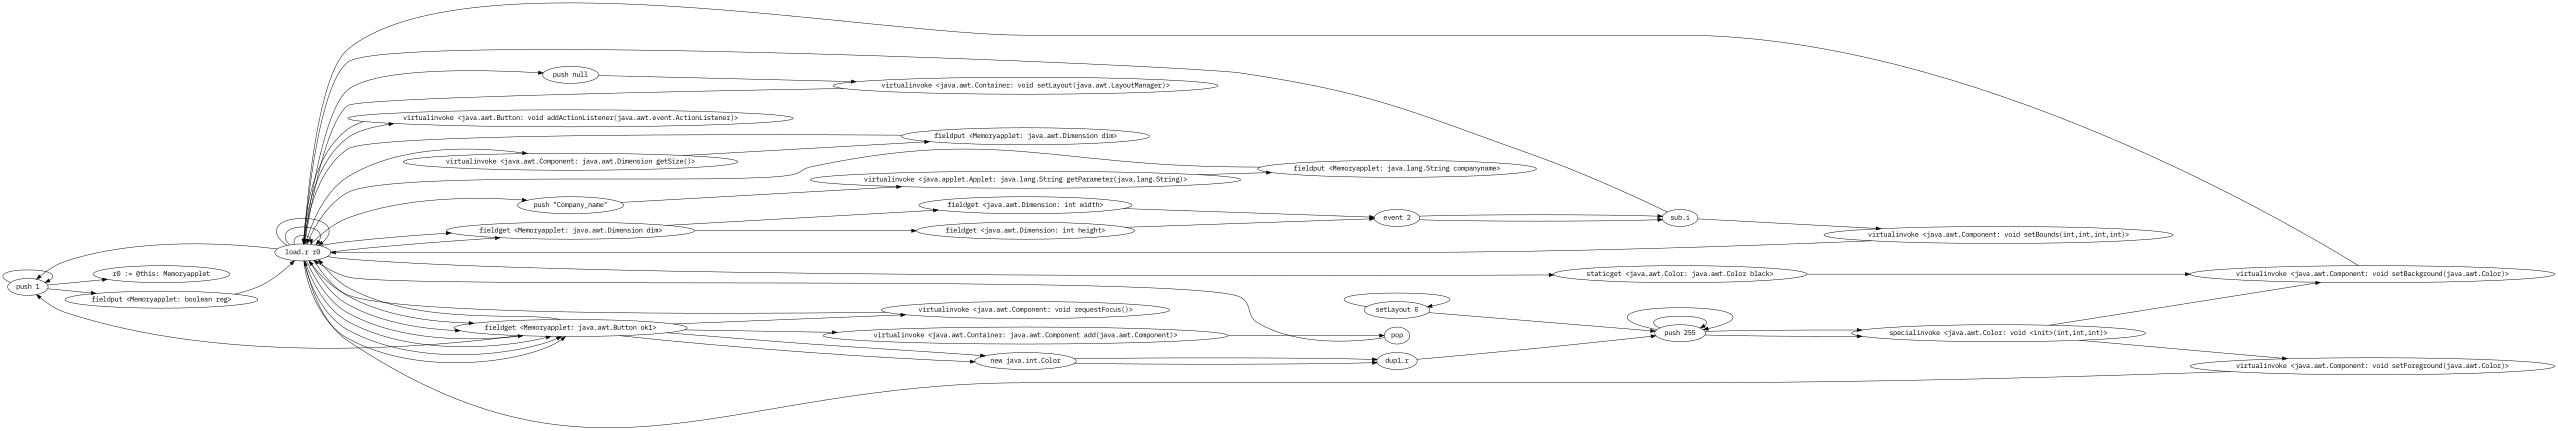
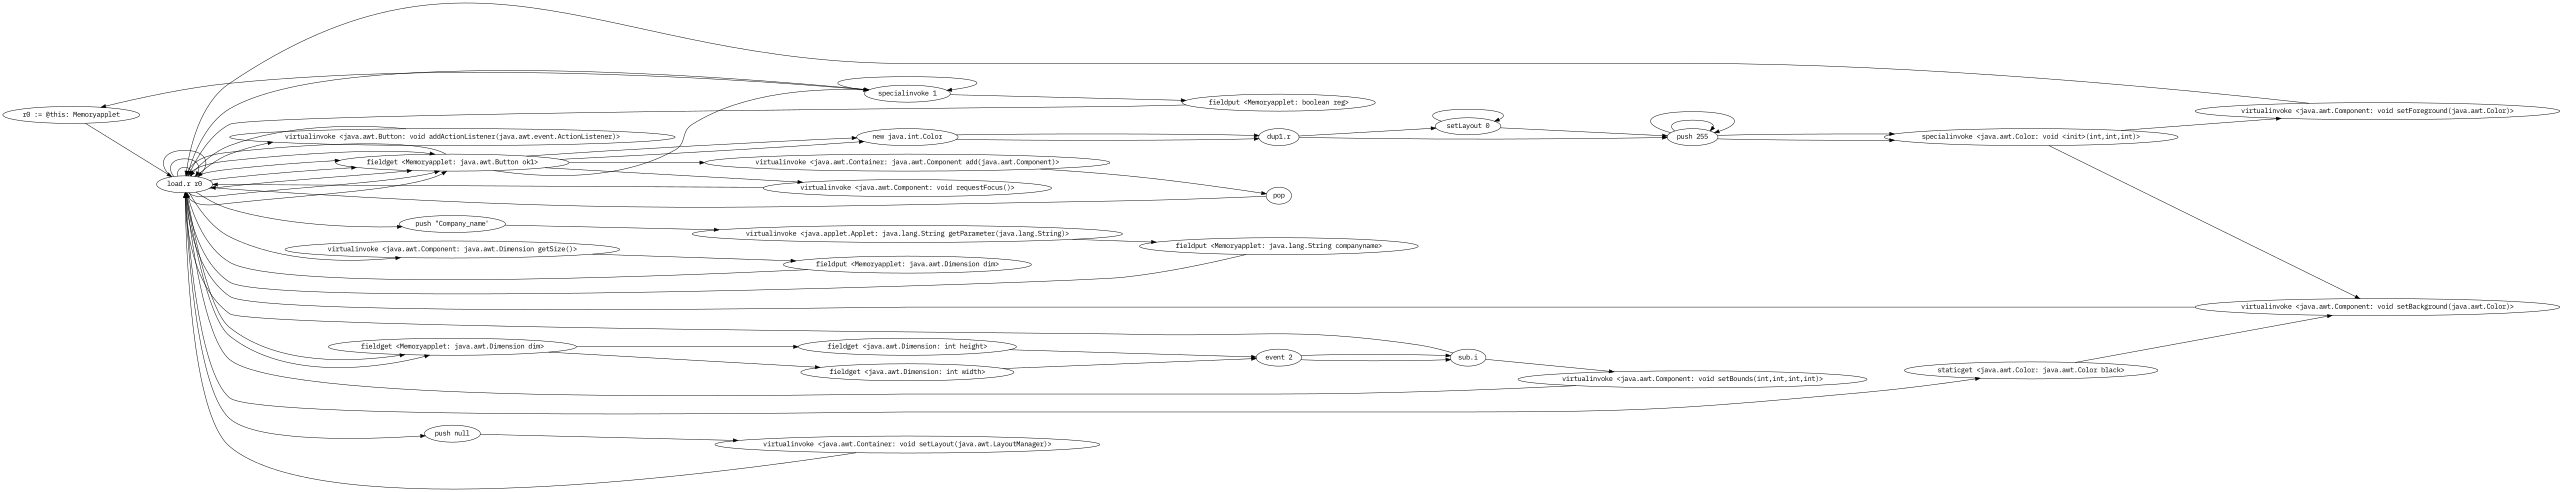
edge "dup1.r" -> "setLayout 0": added
edge "r0 := @this: Memoryapplet" -> "load.r r0": added
node "push 1": label "push 1" -> "specialinvoke 1"
